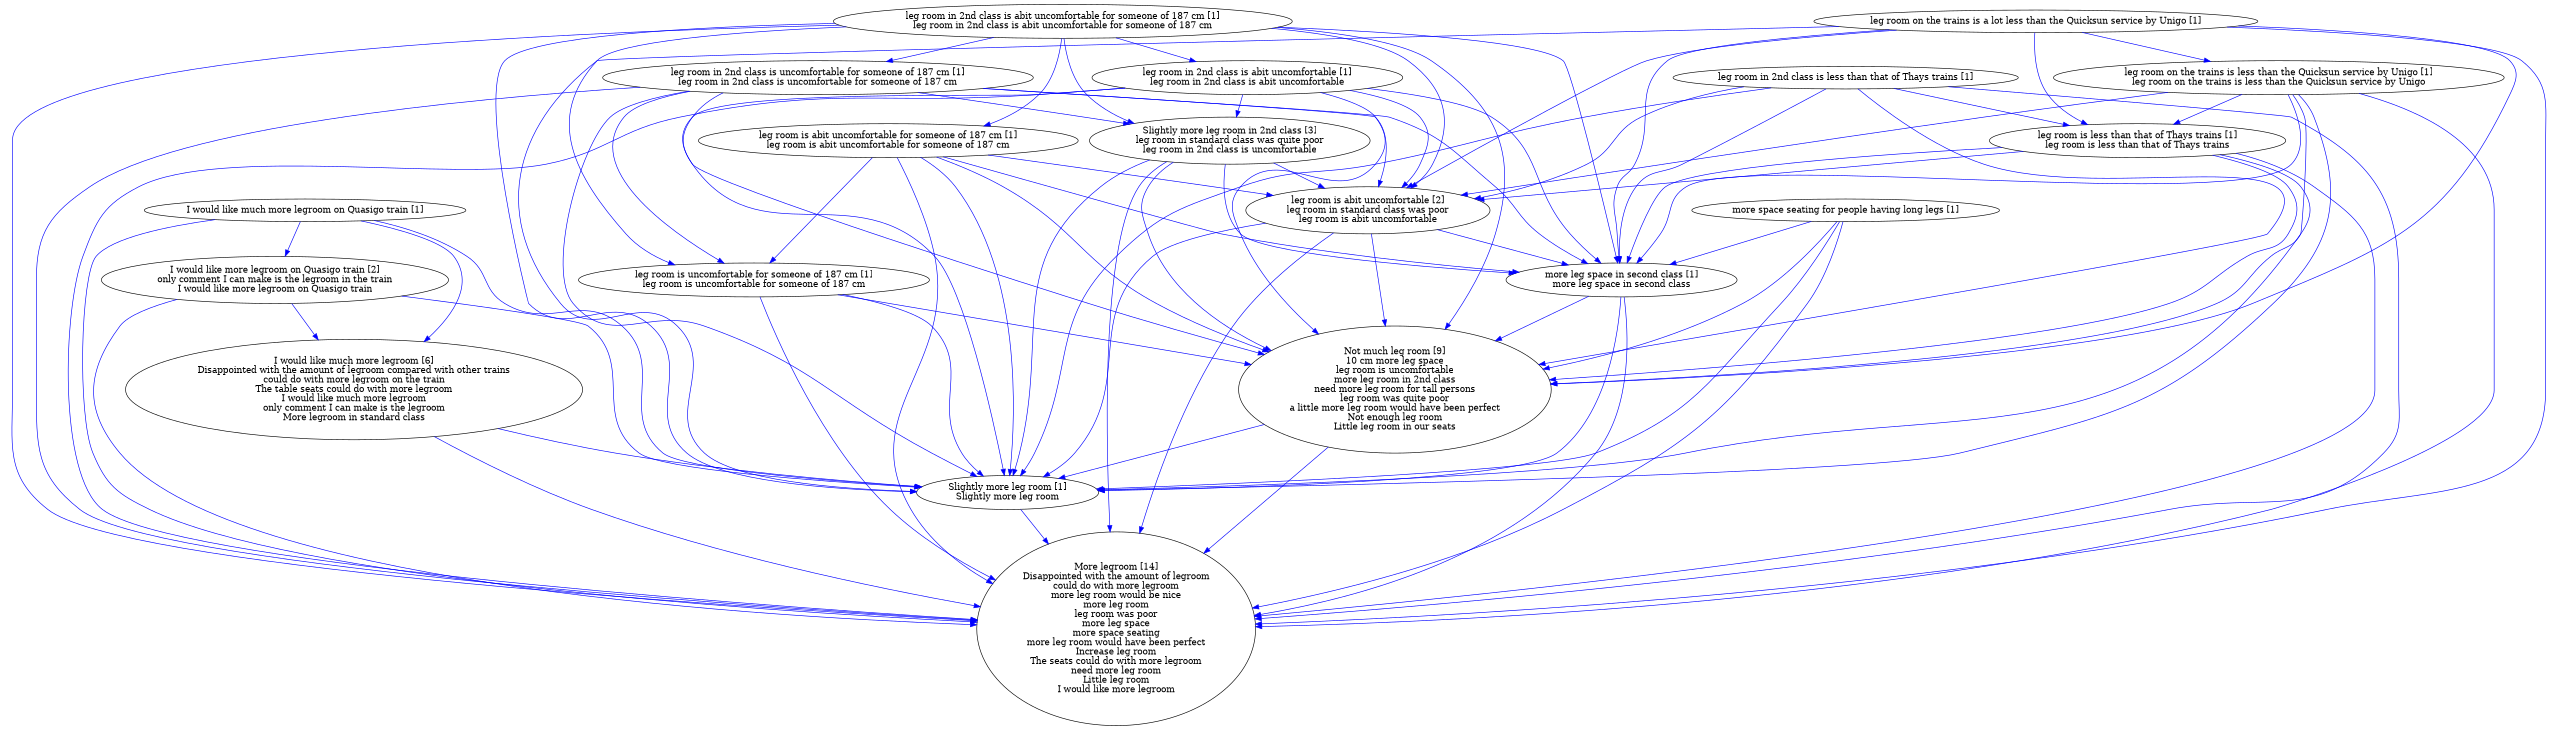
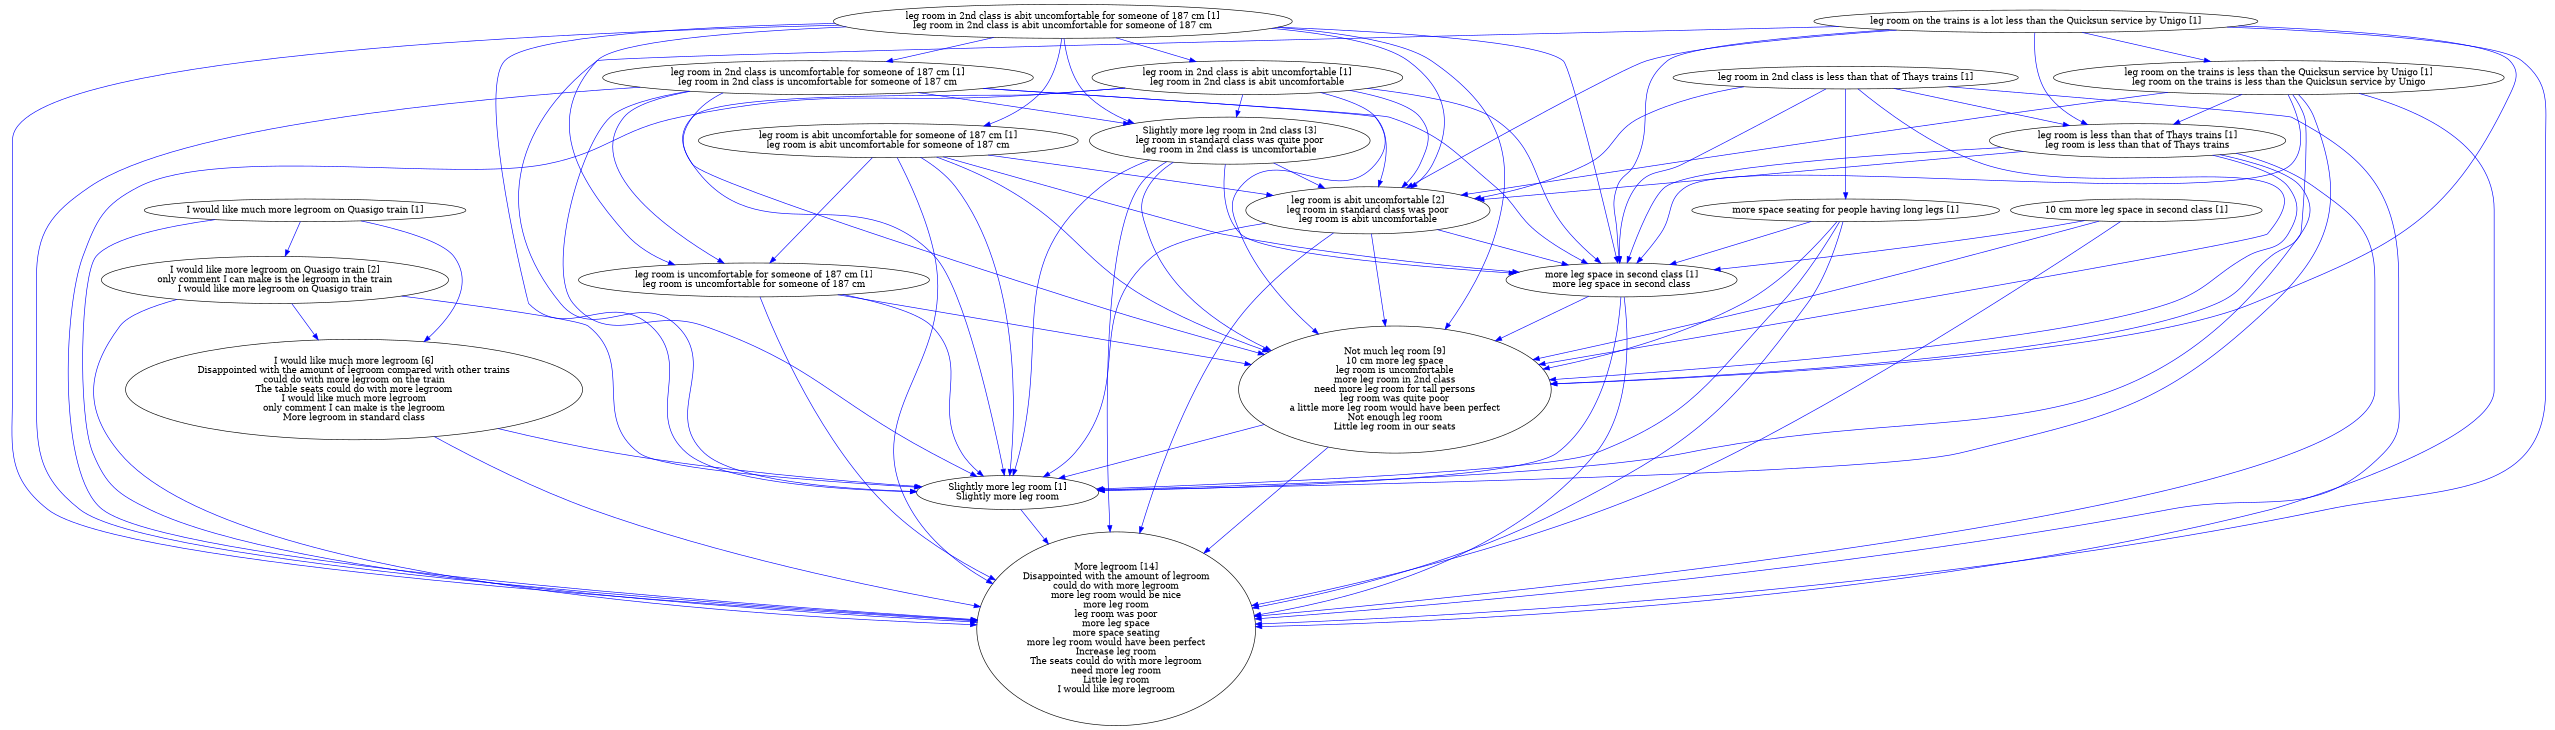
edge "leg room in 2nd class is less than that of Thays trains [1]" -> "Slightly more leg room [1] Slightly more leg room": now "leg room in 2nd class is less than that of Thays trains [1]" -> "more space seating for people having long legs [1]"
node "10 cm more leg space in second class [1]": added
edge "I would like much more legroom on Quasigo train [1]" -> "Slightly more leg room [1] Slightly more leg room": removed
